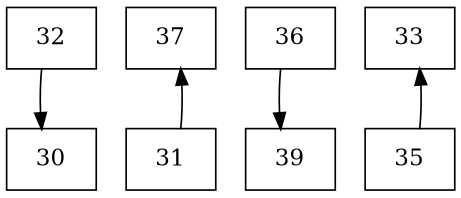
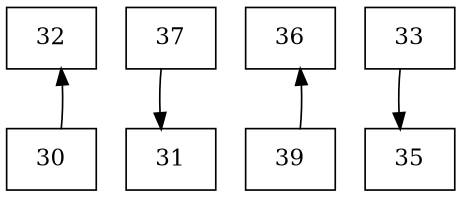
edge "32" -> "30": reversed
edge "36" -> "39": reversed
edge "31" -> "37": reversed
edge "35" -> "33": reversed
